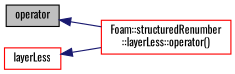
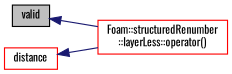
node "operator": label "operator" -> "valid"
node "layerLess": label "layerLess" -> "distance"
